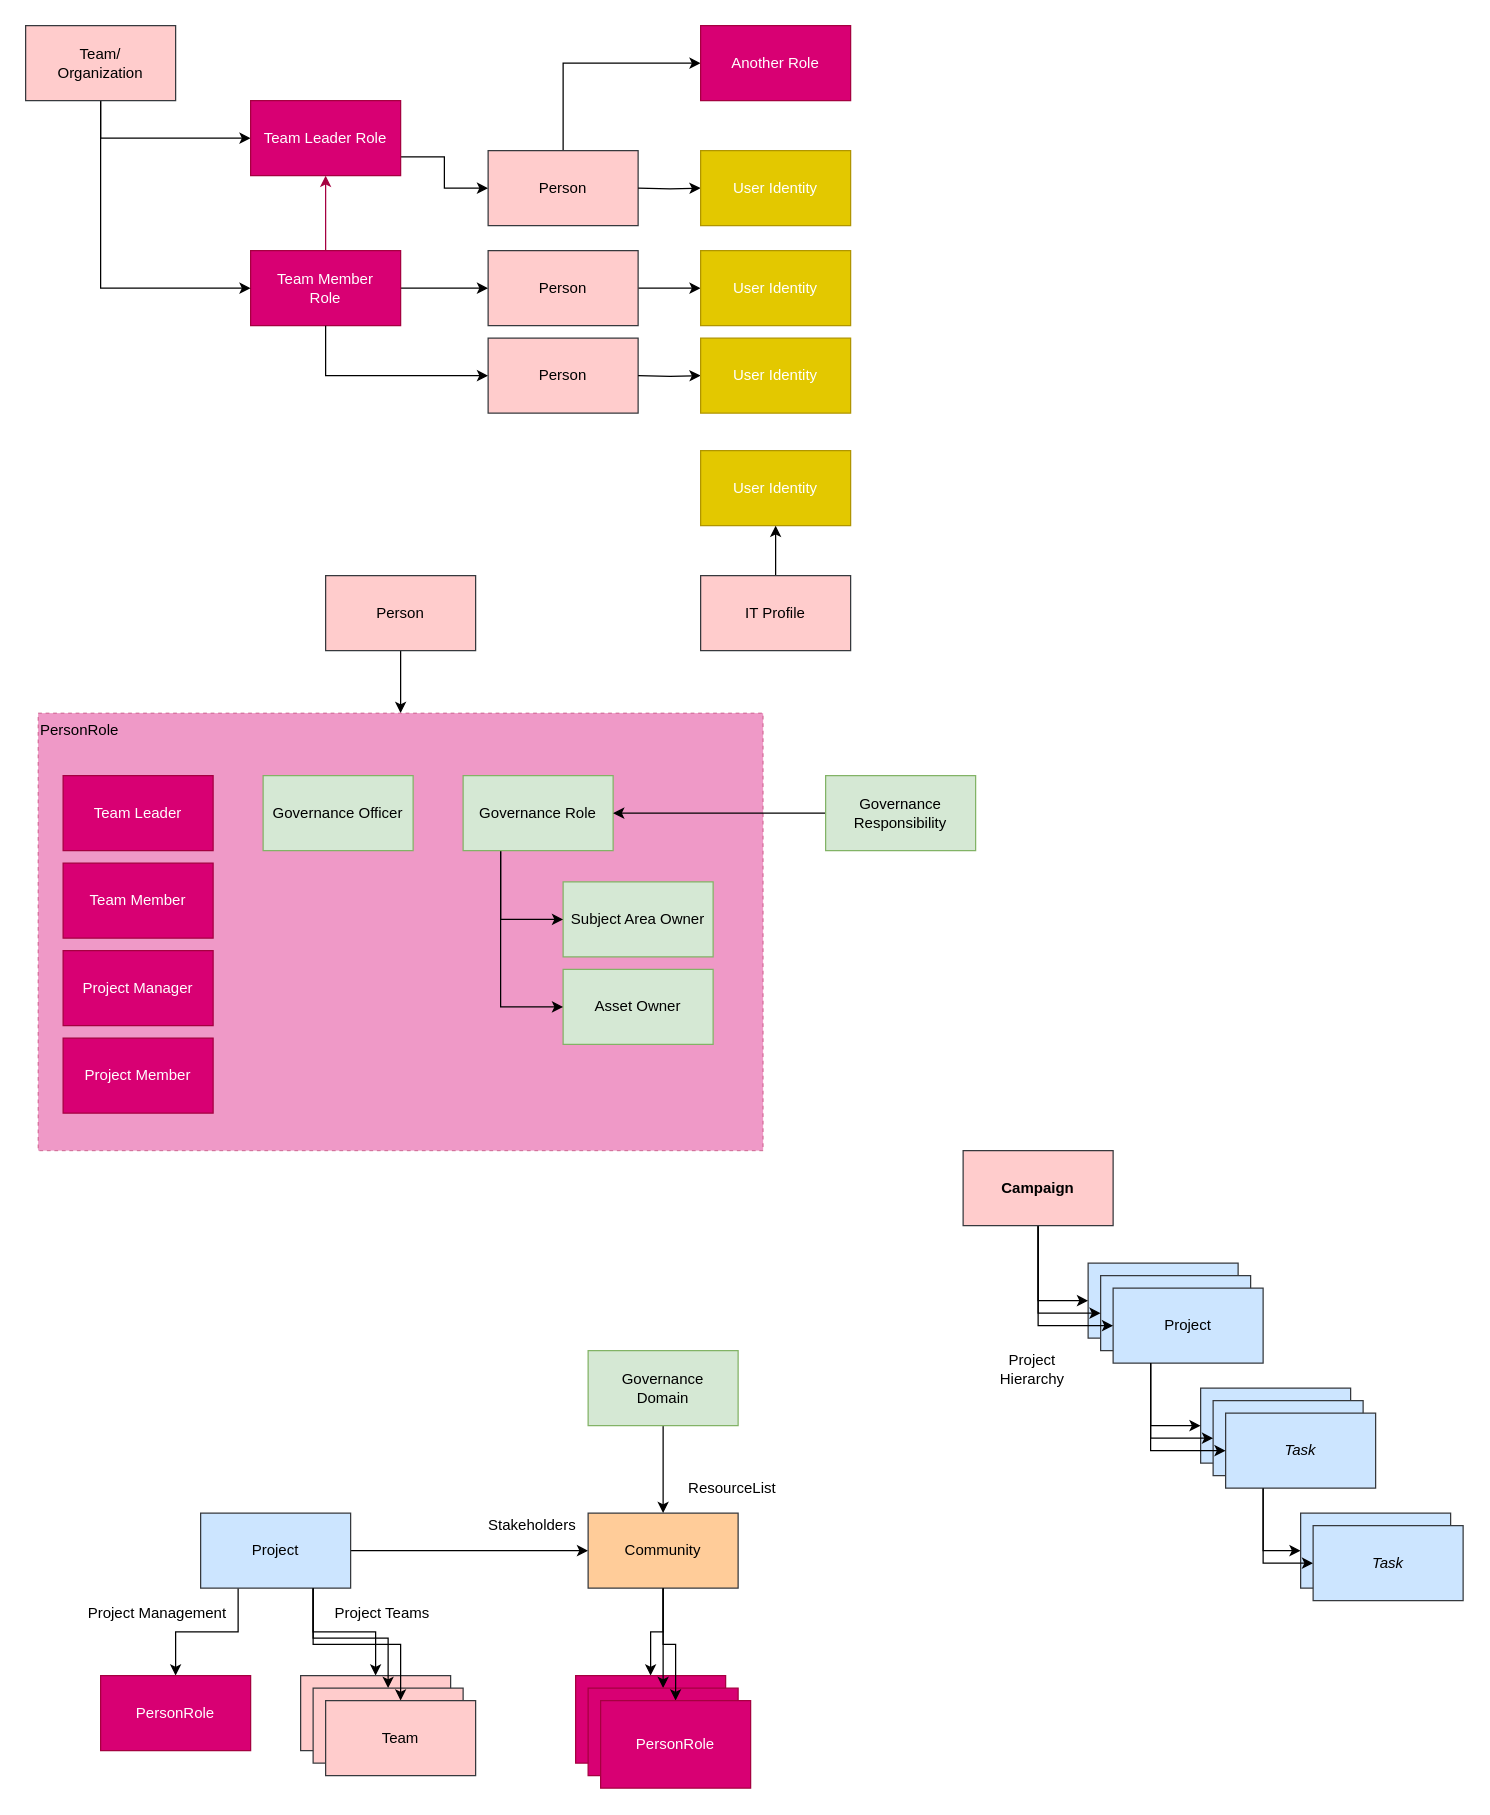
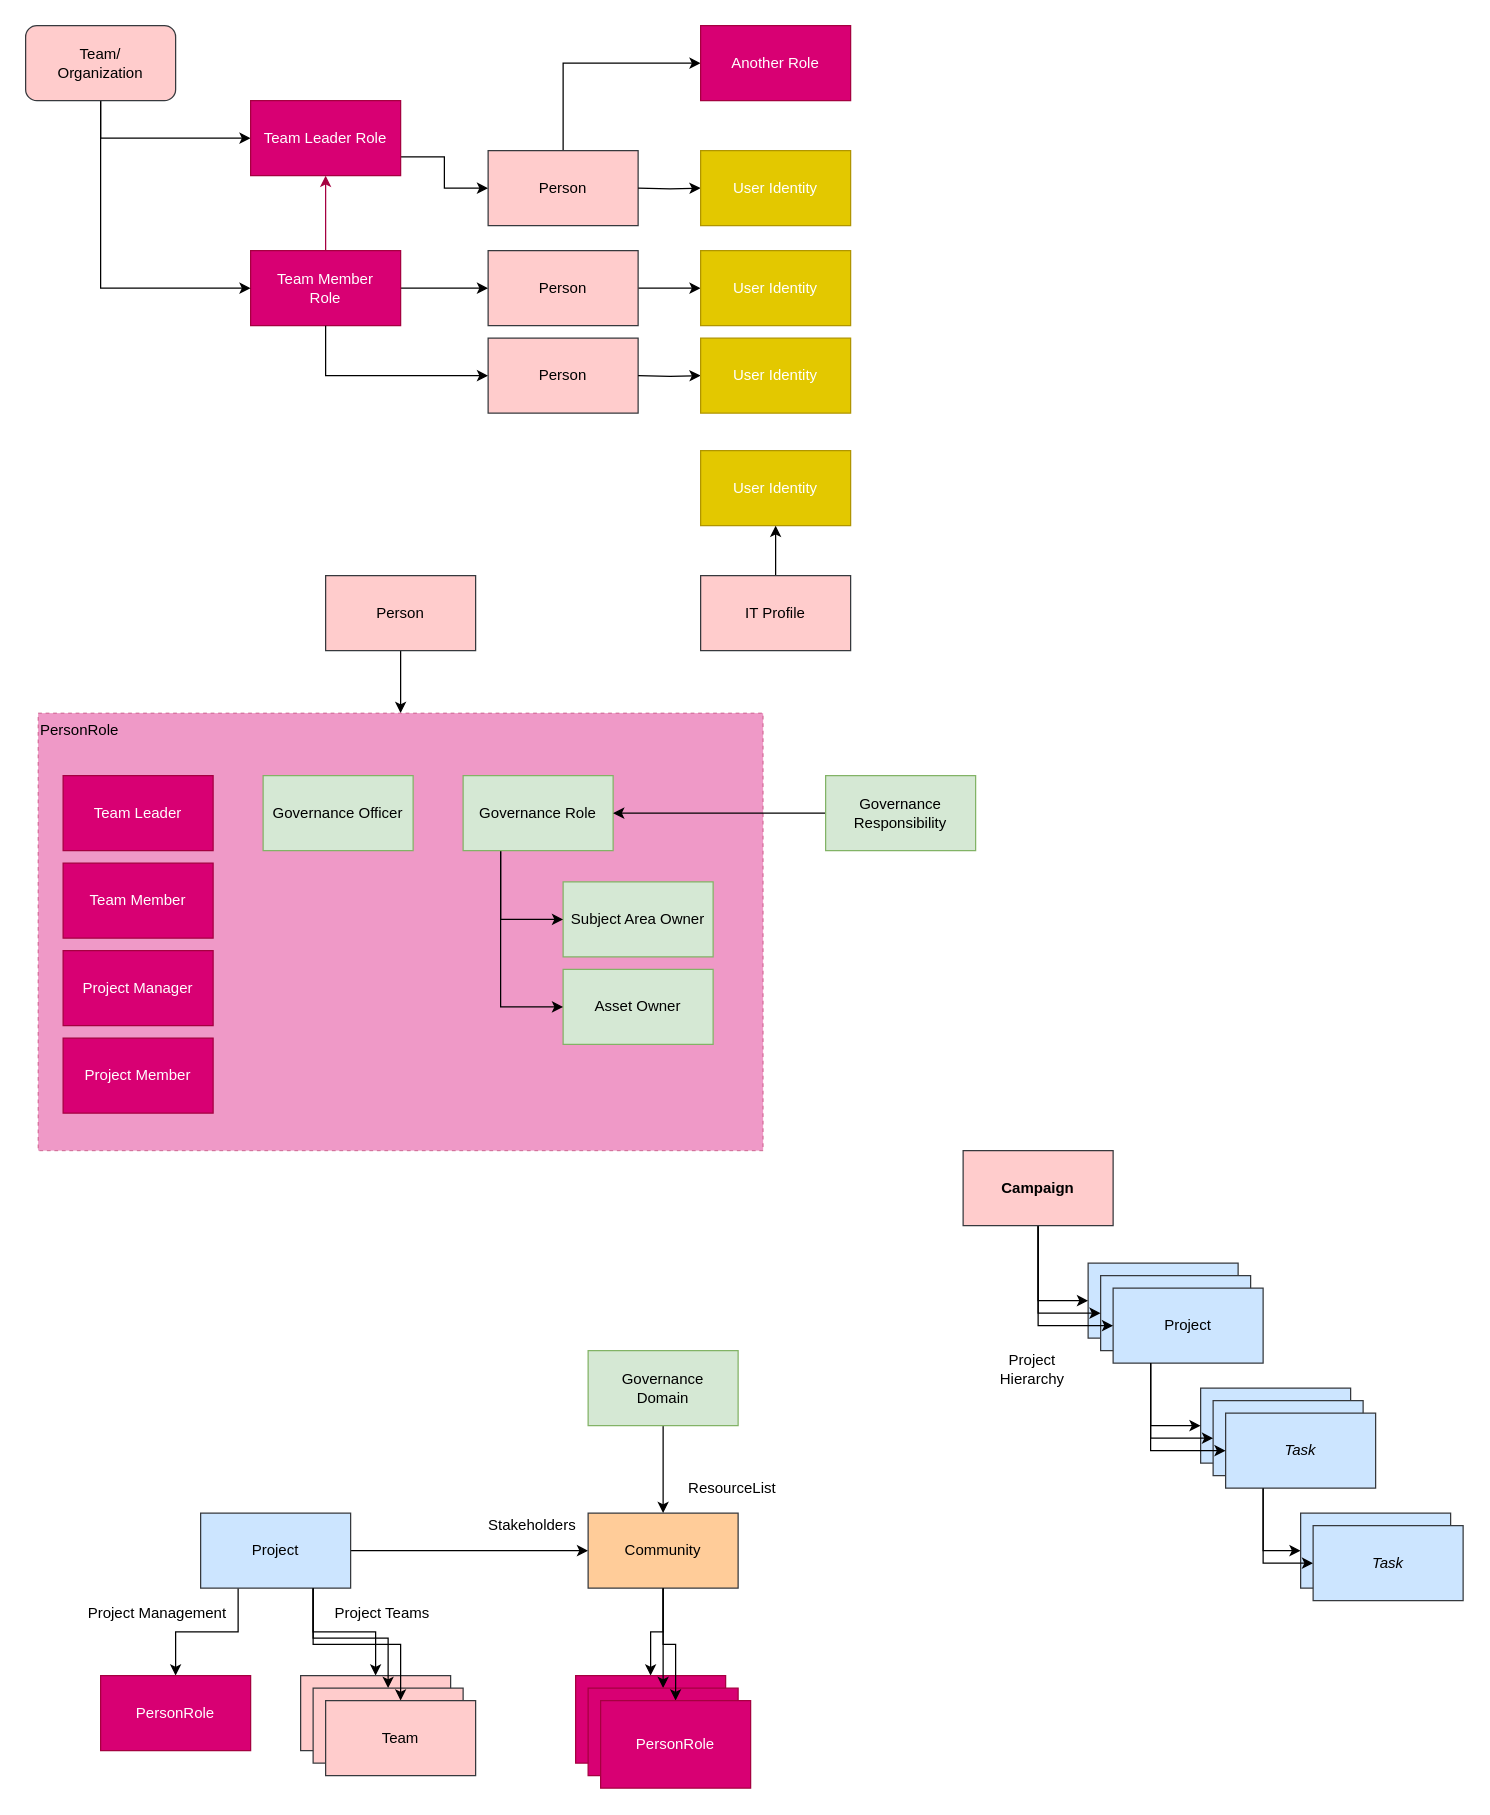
node "Team/ Organization": shape rectangle -> rounded rectangle
